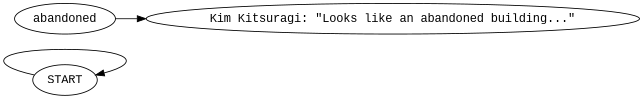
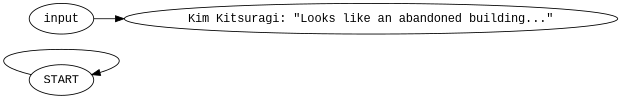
node "abandoned": label "abandoned" -> "input"
